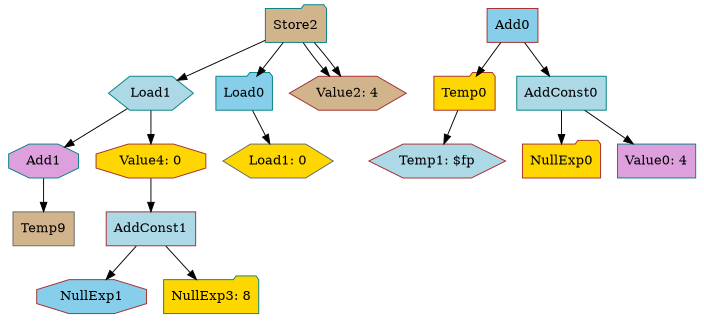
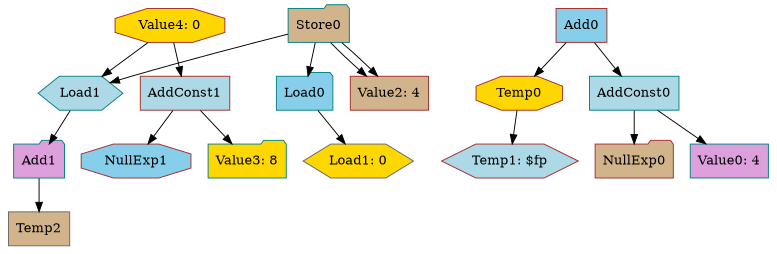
node "Store2": label "Store2" -> "Store0"
node "Value2: 4": shape hexagon -> box
node "Temp0": shape folder -> octagon
edge "Load1" -> "Value4: 0": reversed
node "Add1": shape octagon -> folder
node "NullExp0": fillcolor gold -> tan
node "Temp9": label "Temp9" -> "Temp2"
node "NullExp3: 8": label "NullExp3: 8" -> "Value3: 8"
